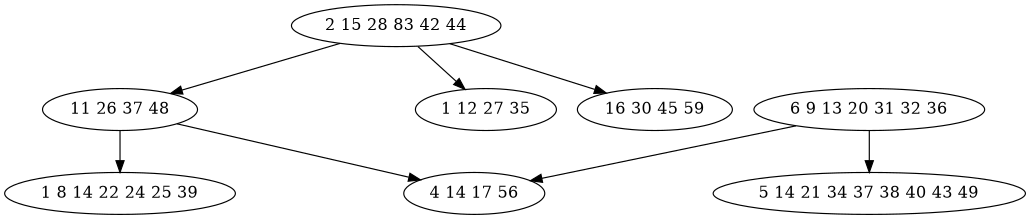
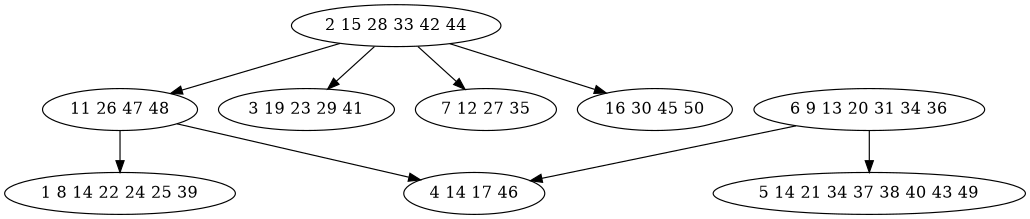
node "2 15 28 83 42 44": label "2 15 28 83 42 44" -> "2 15 28 33 42 44"
node "11 26 37 48": label "11 26 37 48" -> "11 26 47 48"
node "3 19 23 29 41": added
node "1 12 27 35": label "1 12 27 35" -> "7 12 27 35"
node "16 30 45 59": label "16 30 45 59" -> "16 30 45 50"
node "6 9 13 20 31 32 36": label "6 9 13 20 31 32 36" -> "6 9 13 20 31 34 36"
node "4 14 17 56": label "4 14 17 56" -> "4 14 17 46"
